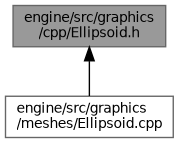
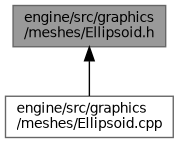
node "engine/src/graphics /cpp/Ellipsoid.h": label "engine/src/graphics /cpp/Ellipsoid.h" -> "engine/src/graphics /meshes/Ellipsoid.h"
